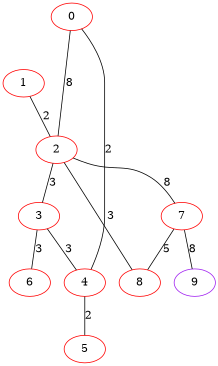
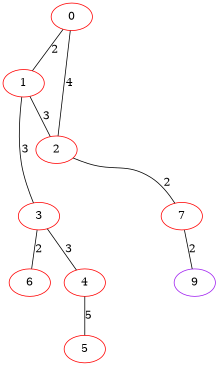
edge "0" -- "2": label "8" -> "4"
edge "1" -- "2": label "2" -> "3"
edge "0" -- "4": now "0" -- "1"
edge "2" -- "3": now "1" -- "3"
edge "2" -- "7": label "8" -> "2"
edge "3" -- "6": label "3" -> "2"
edge "7" -- "9": label "8" -> "2"
node "8": removed
edge "4" -- "5": label "2" -> "5"
